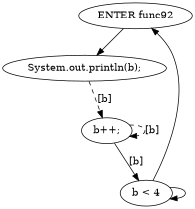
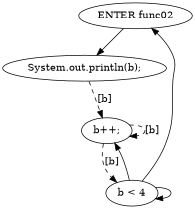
node "ENTER func92": label "ENTER func92" -> "ENTER func02"
edge "b++;" -> "b < 4": style solid -> dashed
edge "b < 4" -> "b++;": added
